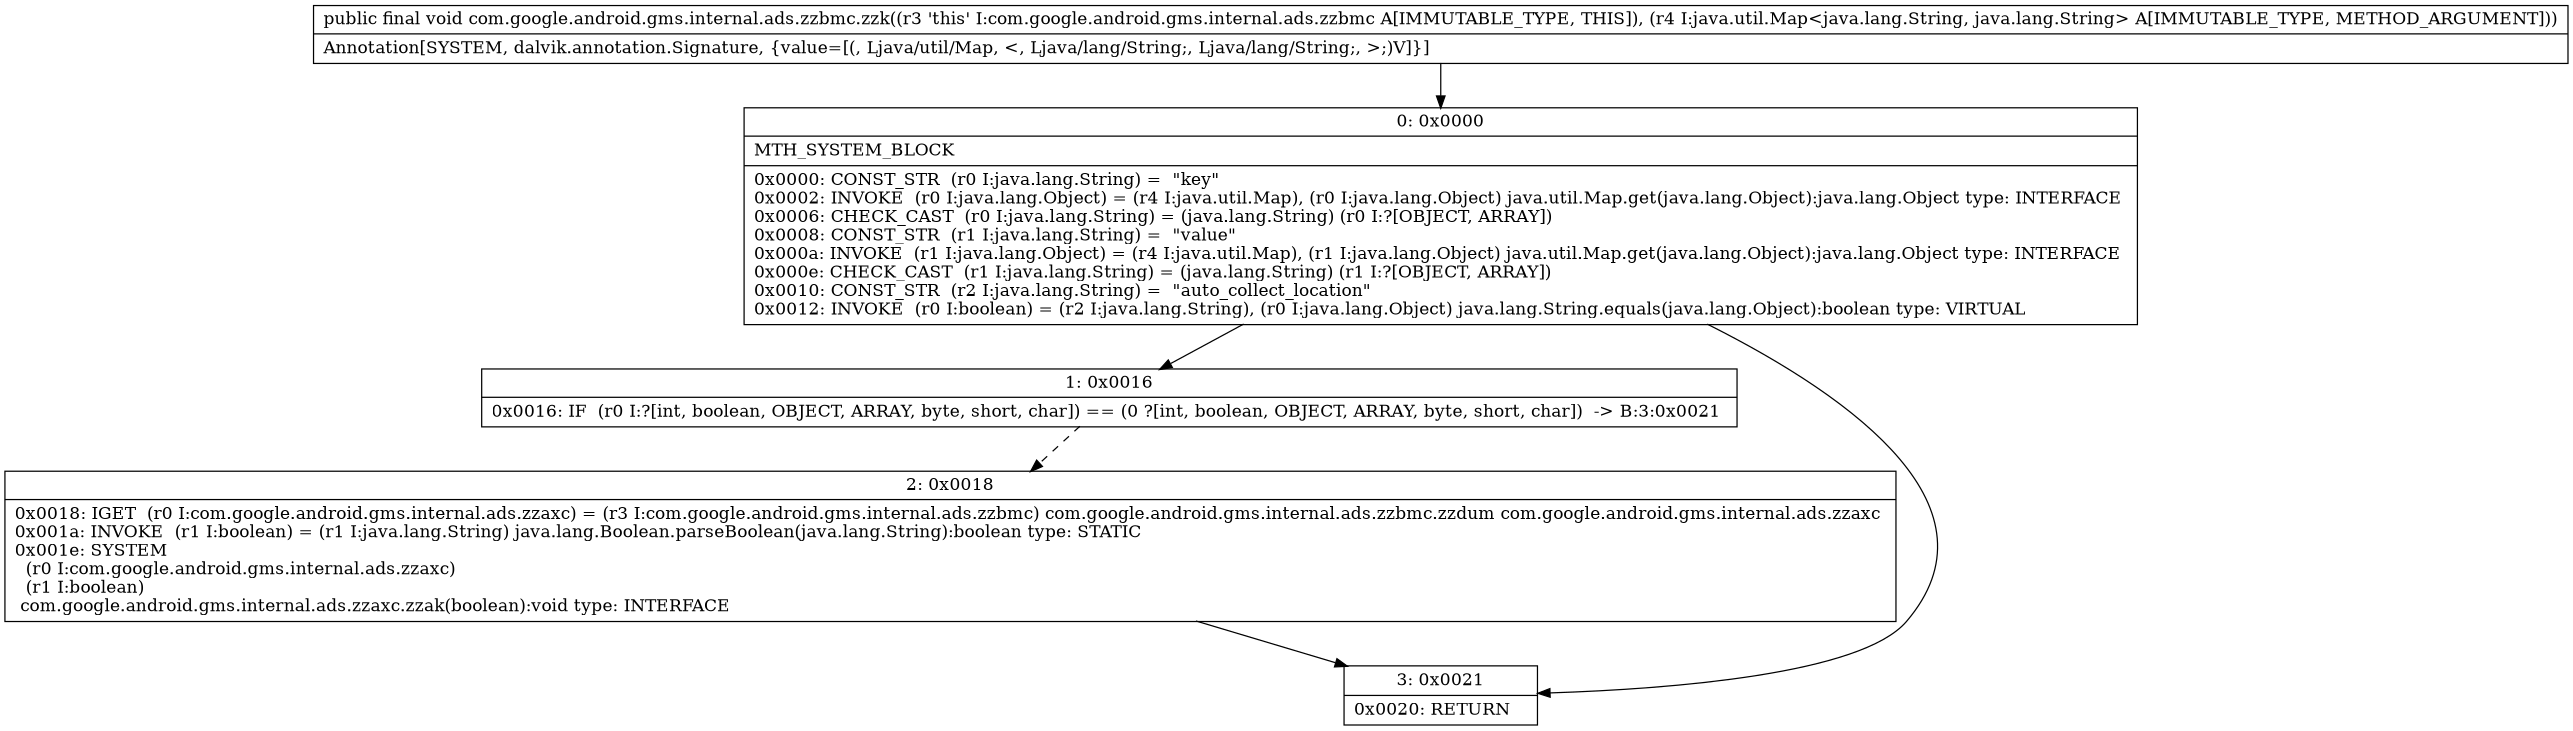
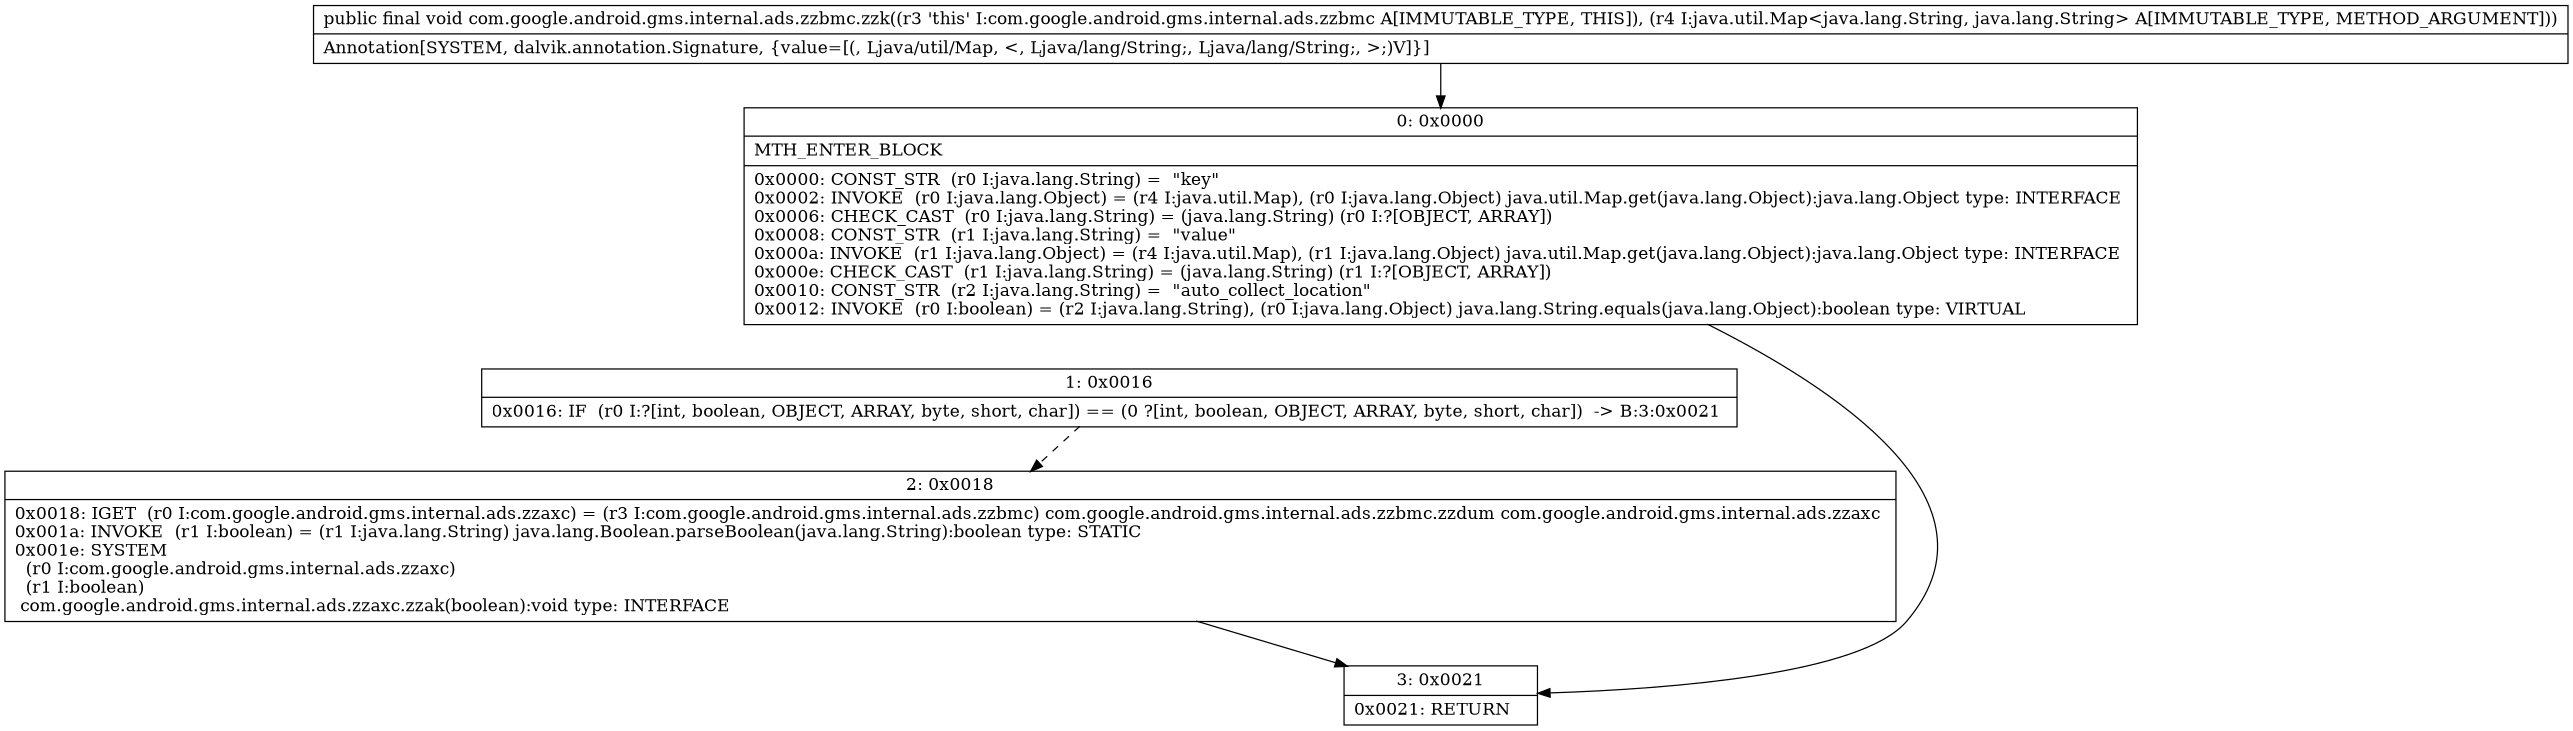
node "0: 0x0000": text "MTH_SYSTEM_BLOCK" -> "MTH_ENTER_BLOCK"
edge "0: 0x0000" -> "1: 0x0016": removed
node "3: 0x0021": text "0x0020: RETURN" -> "0x0021: RETURN"
